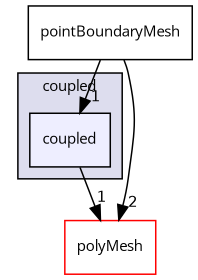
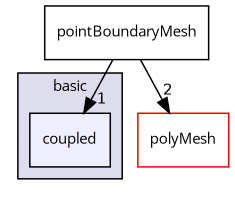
cluster "coupled": label "coupled" -> "basic"
edge "coupled" -> "polyMesh": removed
